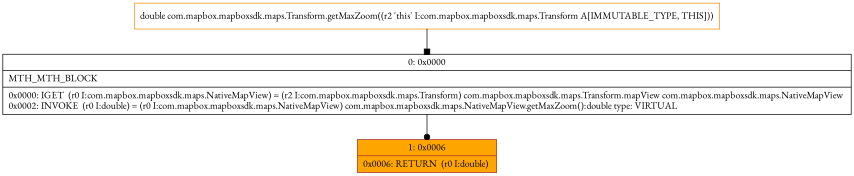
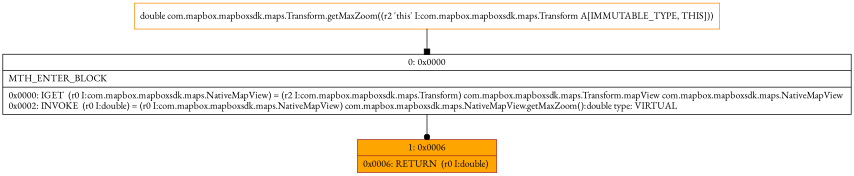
node "0: 0x0000": text "MTH_MTH_BLOCK" -> "MTH_ENTER_BLOCK"
